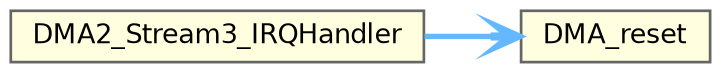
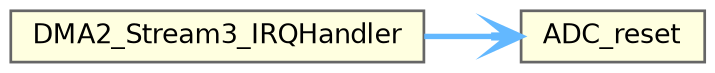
node "DMA_reset": label "DMA_reset" -> "ADC_reset"
